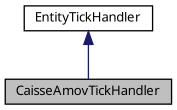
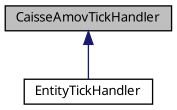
edge "CaisseAmovTickHandler" -> "EntityTickHandler": reversed
